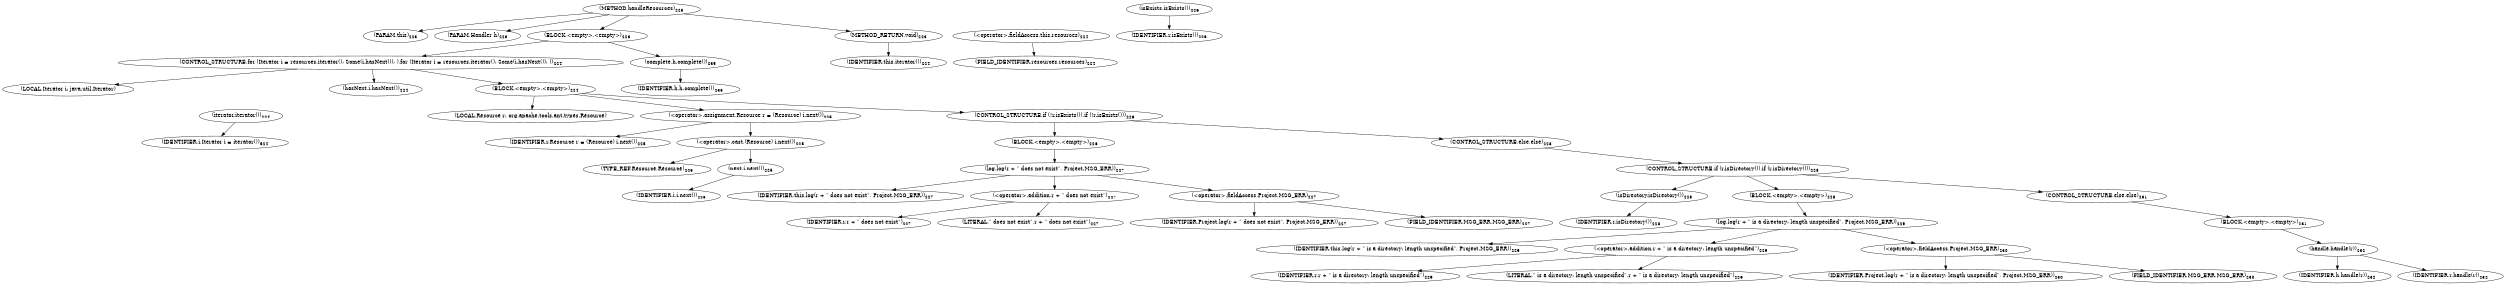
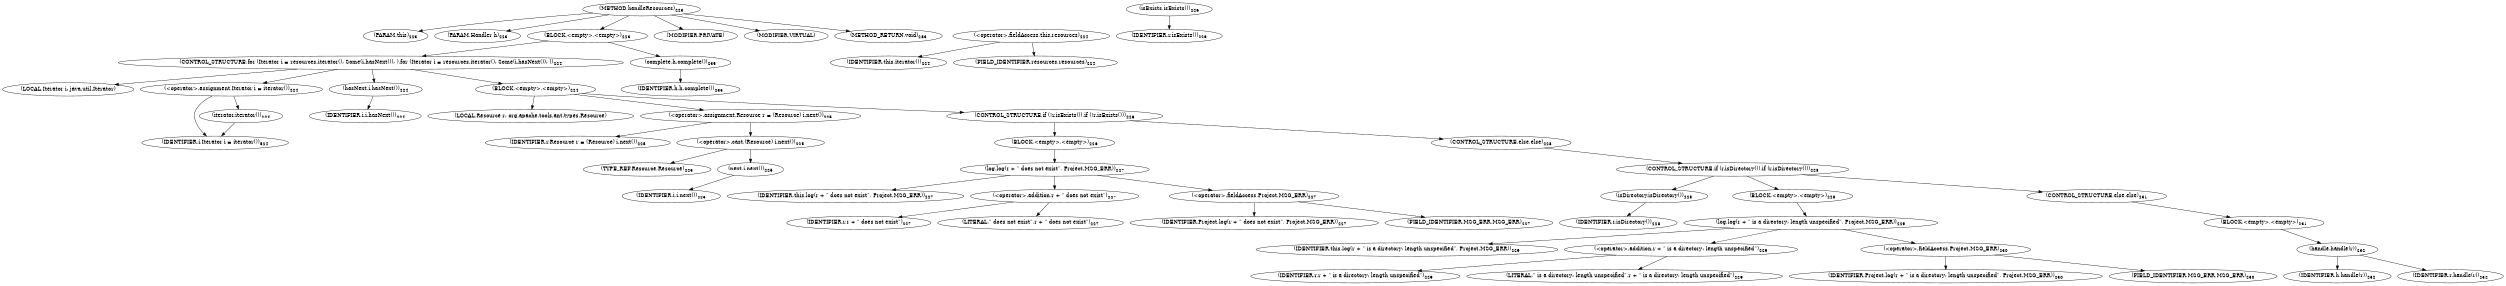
node "(METHOD_RETURN,void)": text "223" -> "283"
node "(MODIFIER,PRIVATE)": added
node "(MODIFIER,VIRTUAL)": added
edge "(METHOD_RETURN,void)" -> "(IDENTIFIER,this,iterator())": now "(<operator>.fieldAccess,this.resources)" -> "(IDENTIFIER,this,iterator())"
node "(<operator>.assignment,Iterator i = iterator())": added
node "(IDENTIFIER,i,i.hasNext())": added
